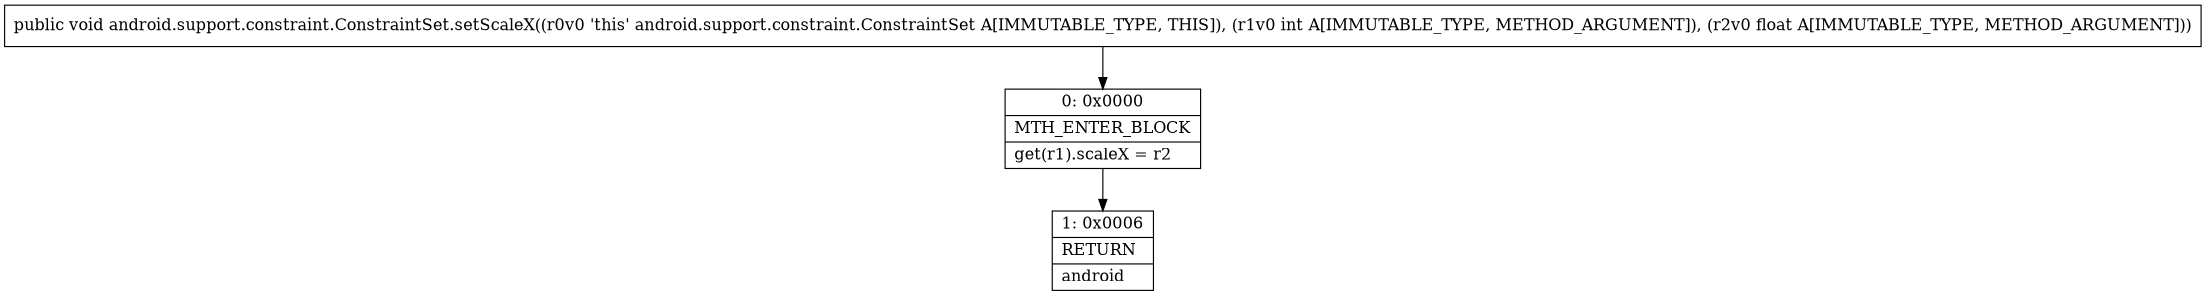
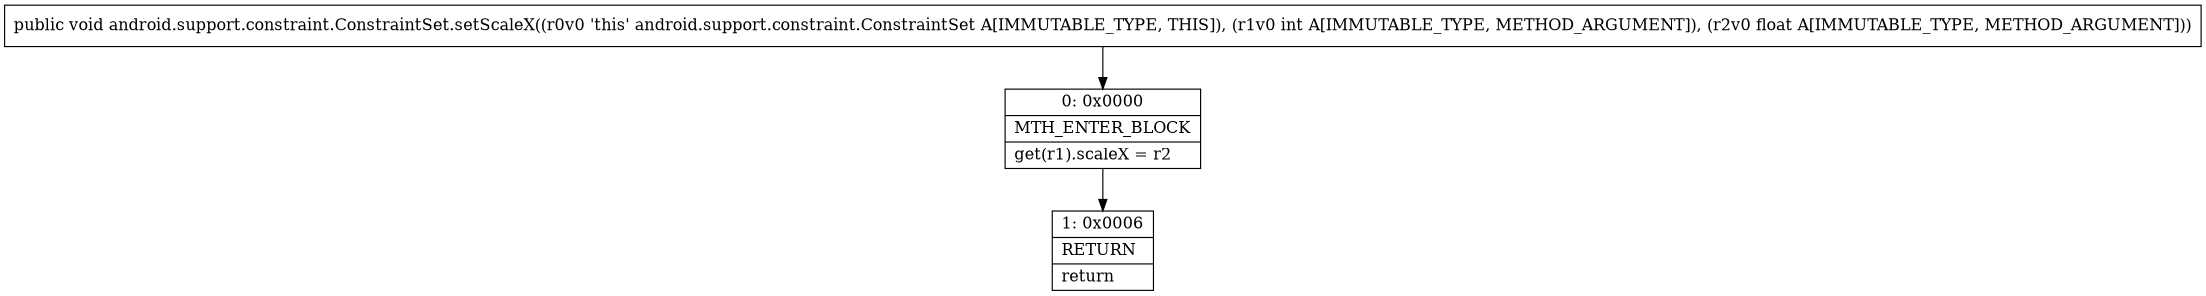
node "1: 0x0006": text "android" -> "return"
